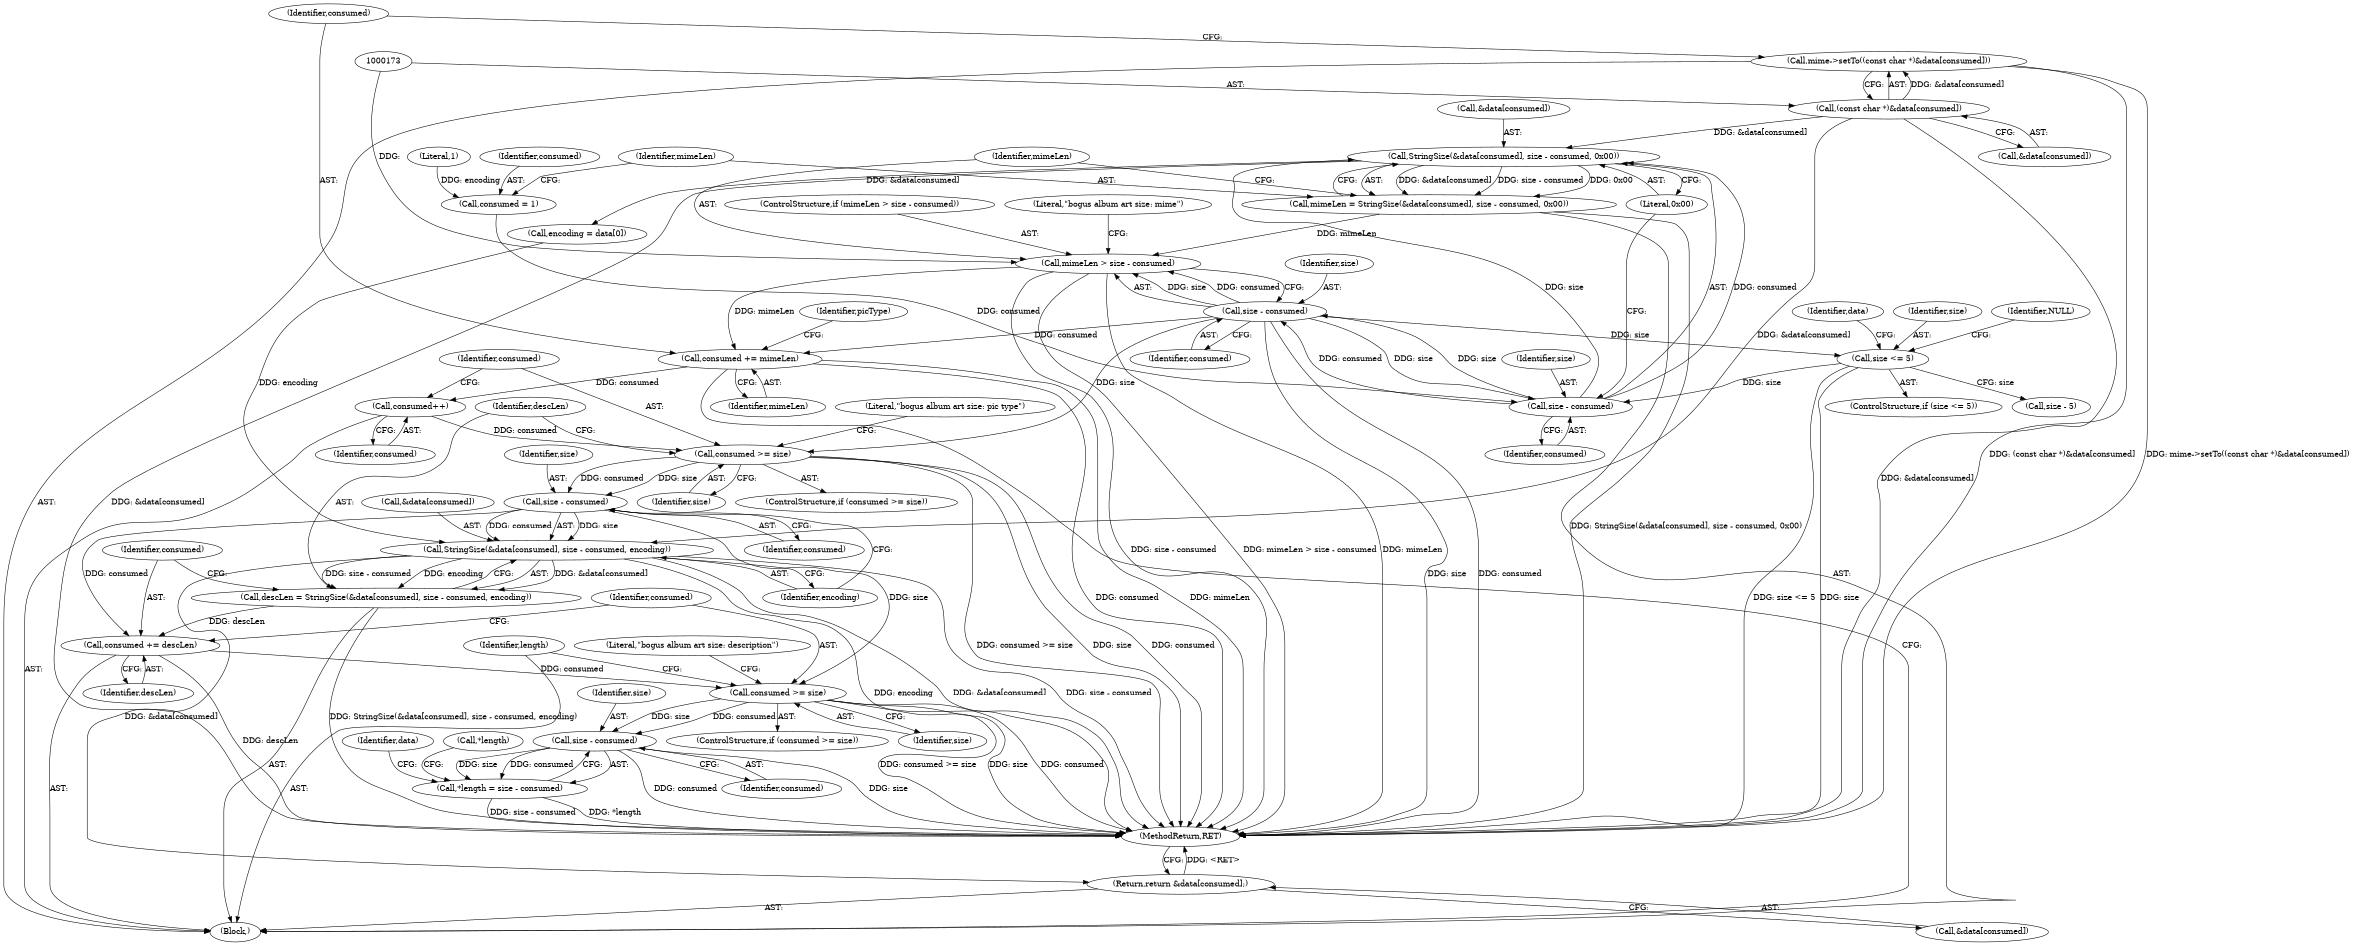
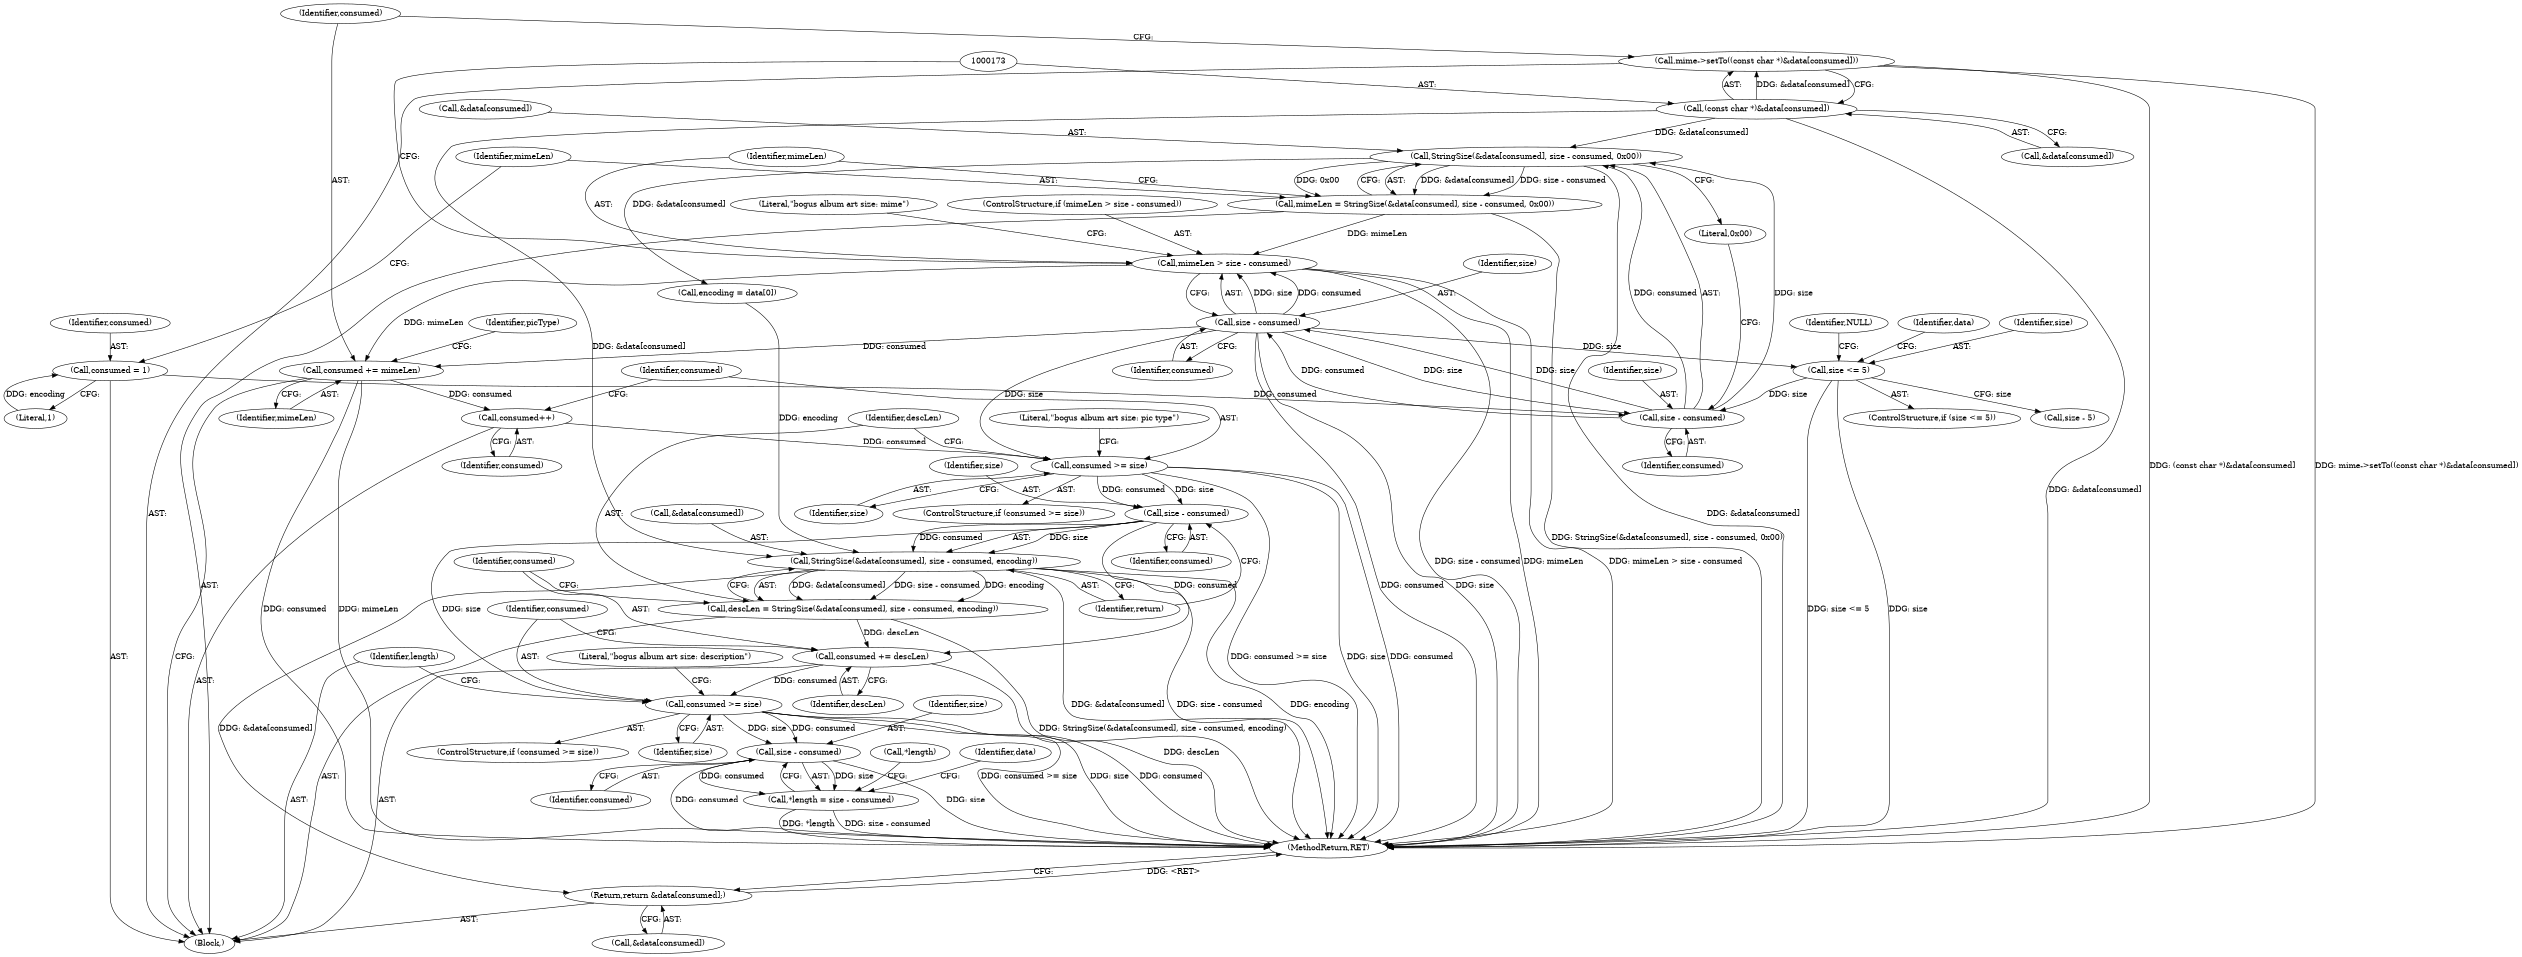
edge "1000173" -> "(Call,mimeLen > size - consumed)": label "DDG: " -> "CFG: "
edge "(Literal,0x00)" -> "(Call,StringSize(&data[consumed], size - consumed, 0x00))": removed, label "AST:"
edge "(Call,consumed = 1)" -> "(Literal,1)": added, label "CFG:"
node "(Identifier,encoding)": label "(Identifier,encoding)" -> "(Identifier,return)"
edge "(Call,consumed = 1)" -> "(Block,)": added, label "AST:"
